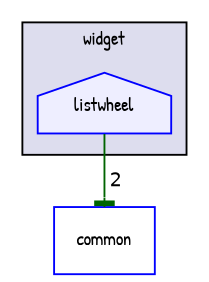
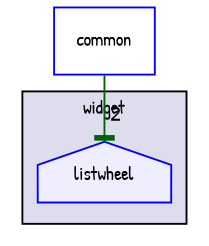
edge "listwheel" -> "common": reversed
